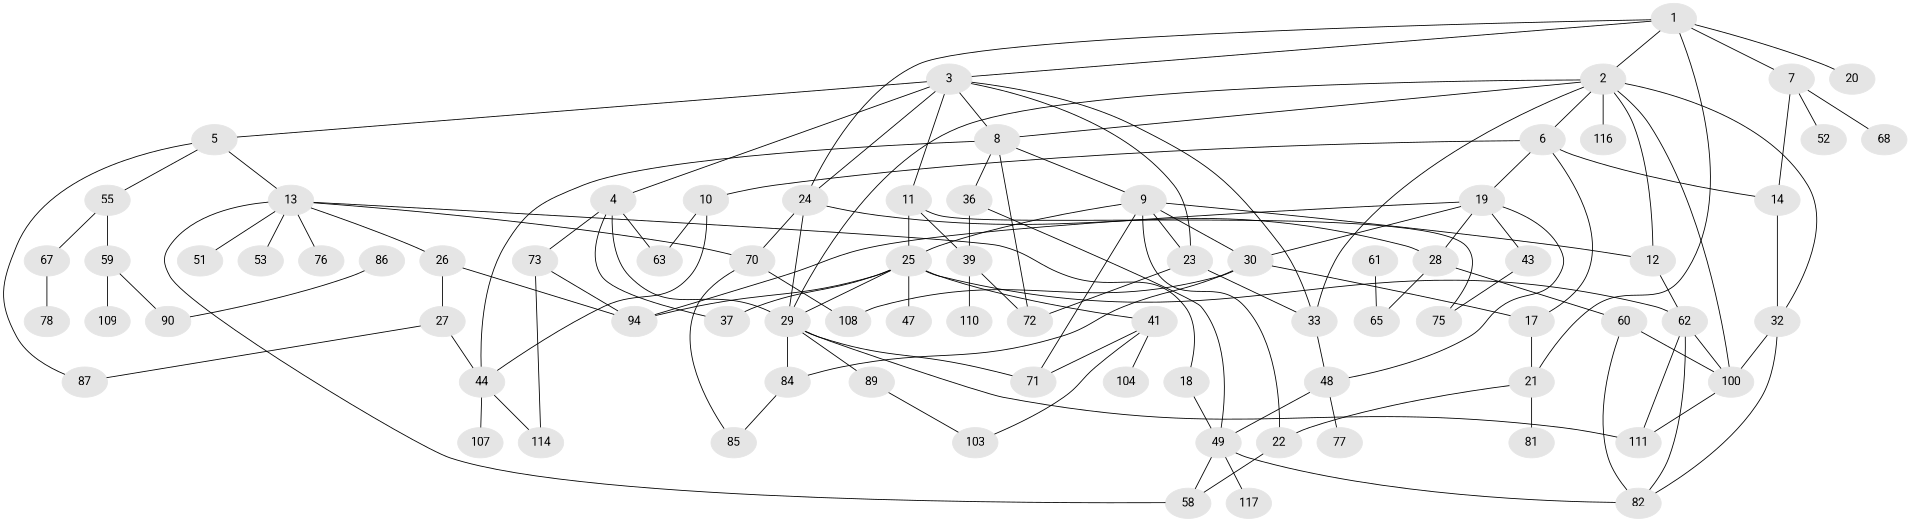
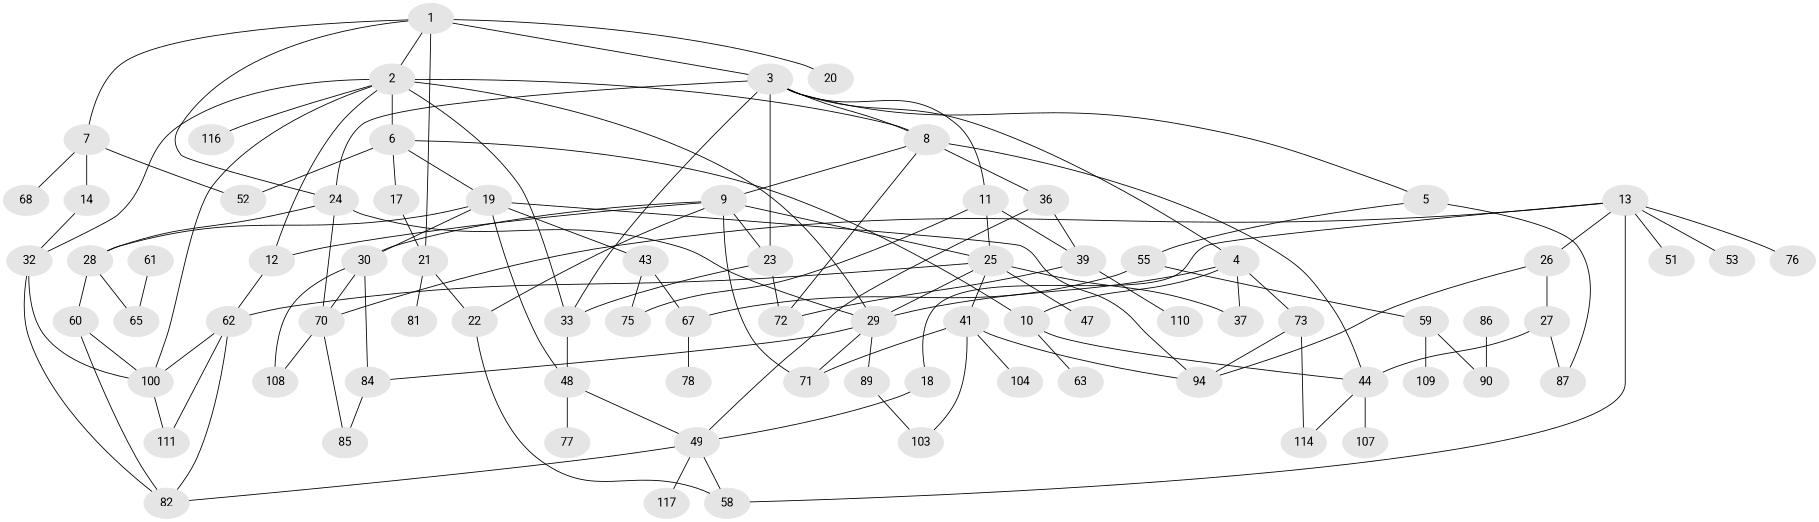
edge "5" -- "13": removed
edge "6" -- "14": now "6" -- "52"
edge "4" -- "63": now "4" -- "10"
edge "30" -- "17": now "30" -- "70"
edge "43" -- "67": added
edge "25" -- "94": now "41" -- "94"
edge "29" -- "111": removed
